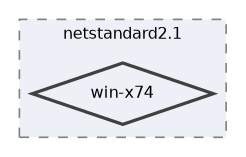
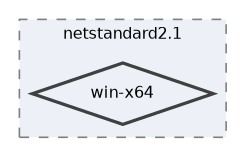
node "win-x74": label "win-x74" -> "win-x64"
